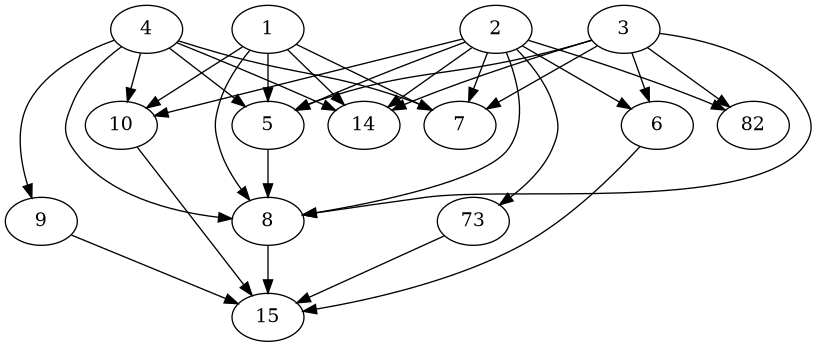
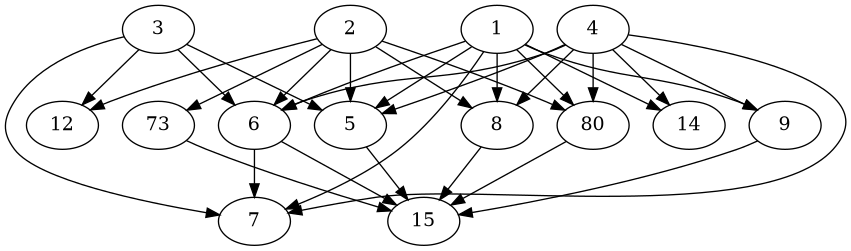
edge "2" -> "14": removed
edge "1" -> "6": added
edge "2" -> "7": now "6" -> "7"
edge "1" -> "9": added
edge "4" -> "6": added
edge "3" -> "14": removed
node "10": label "10" -> "80"
node "82": label "82" -> "12"
edge "5" -> "8": now "5" -> "15"
edge "3" -> "8": removed
